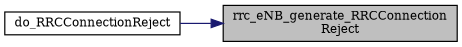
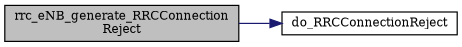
edge "do_RRCConnectionReject" -> "rrc_eNB_generate_RRCConnection Reject": reversed
